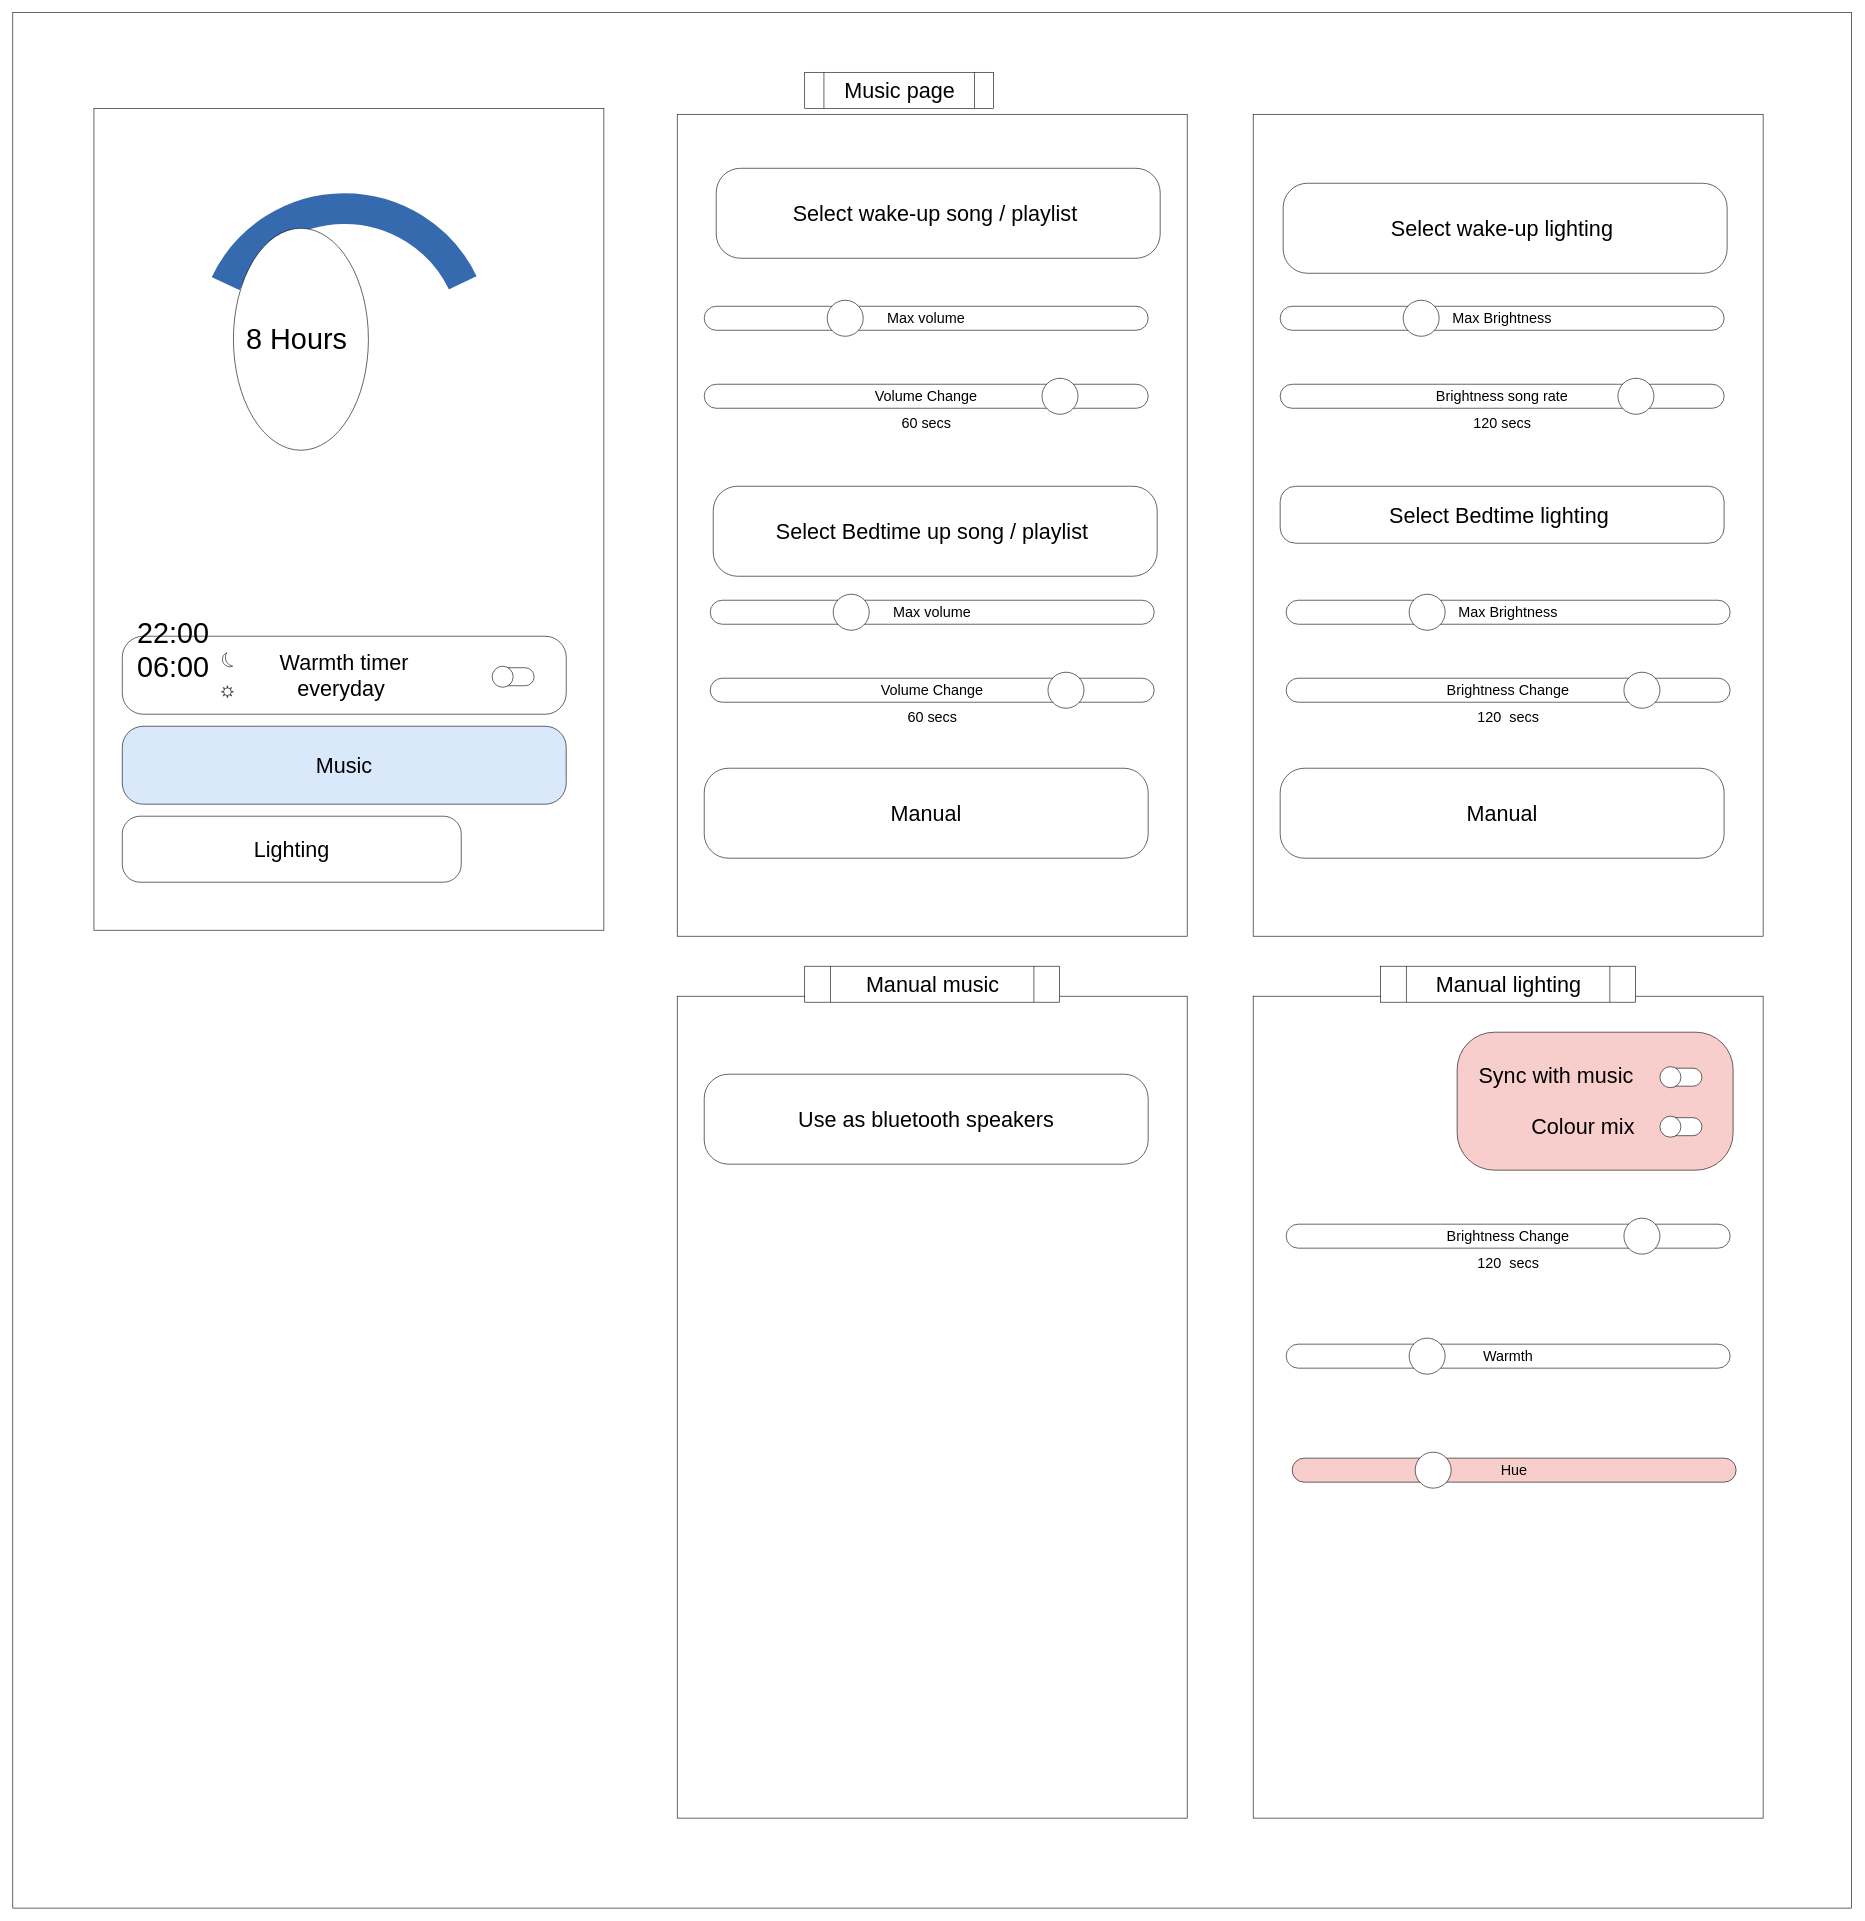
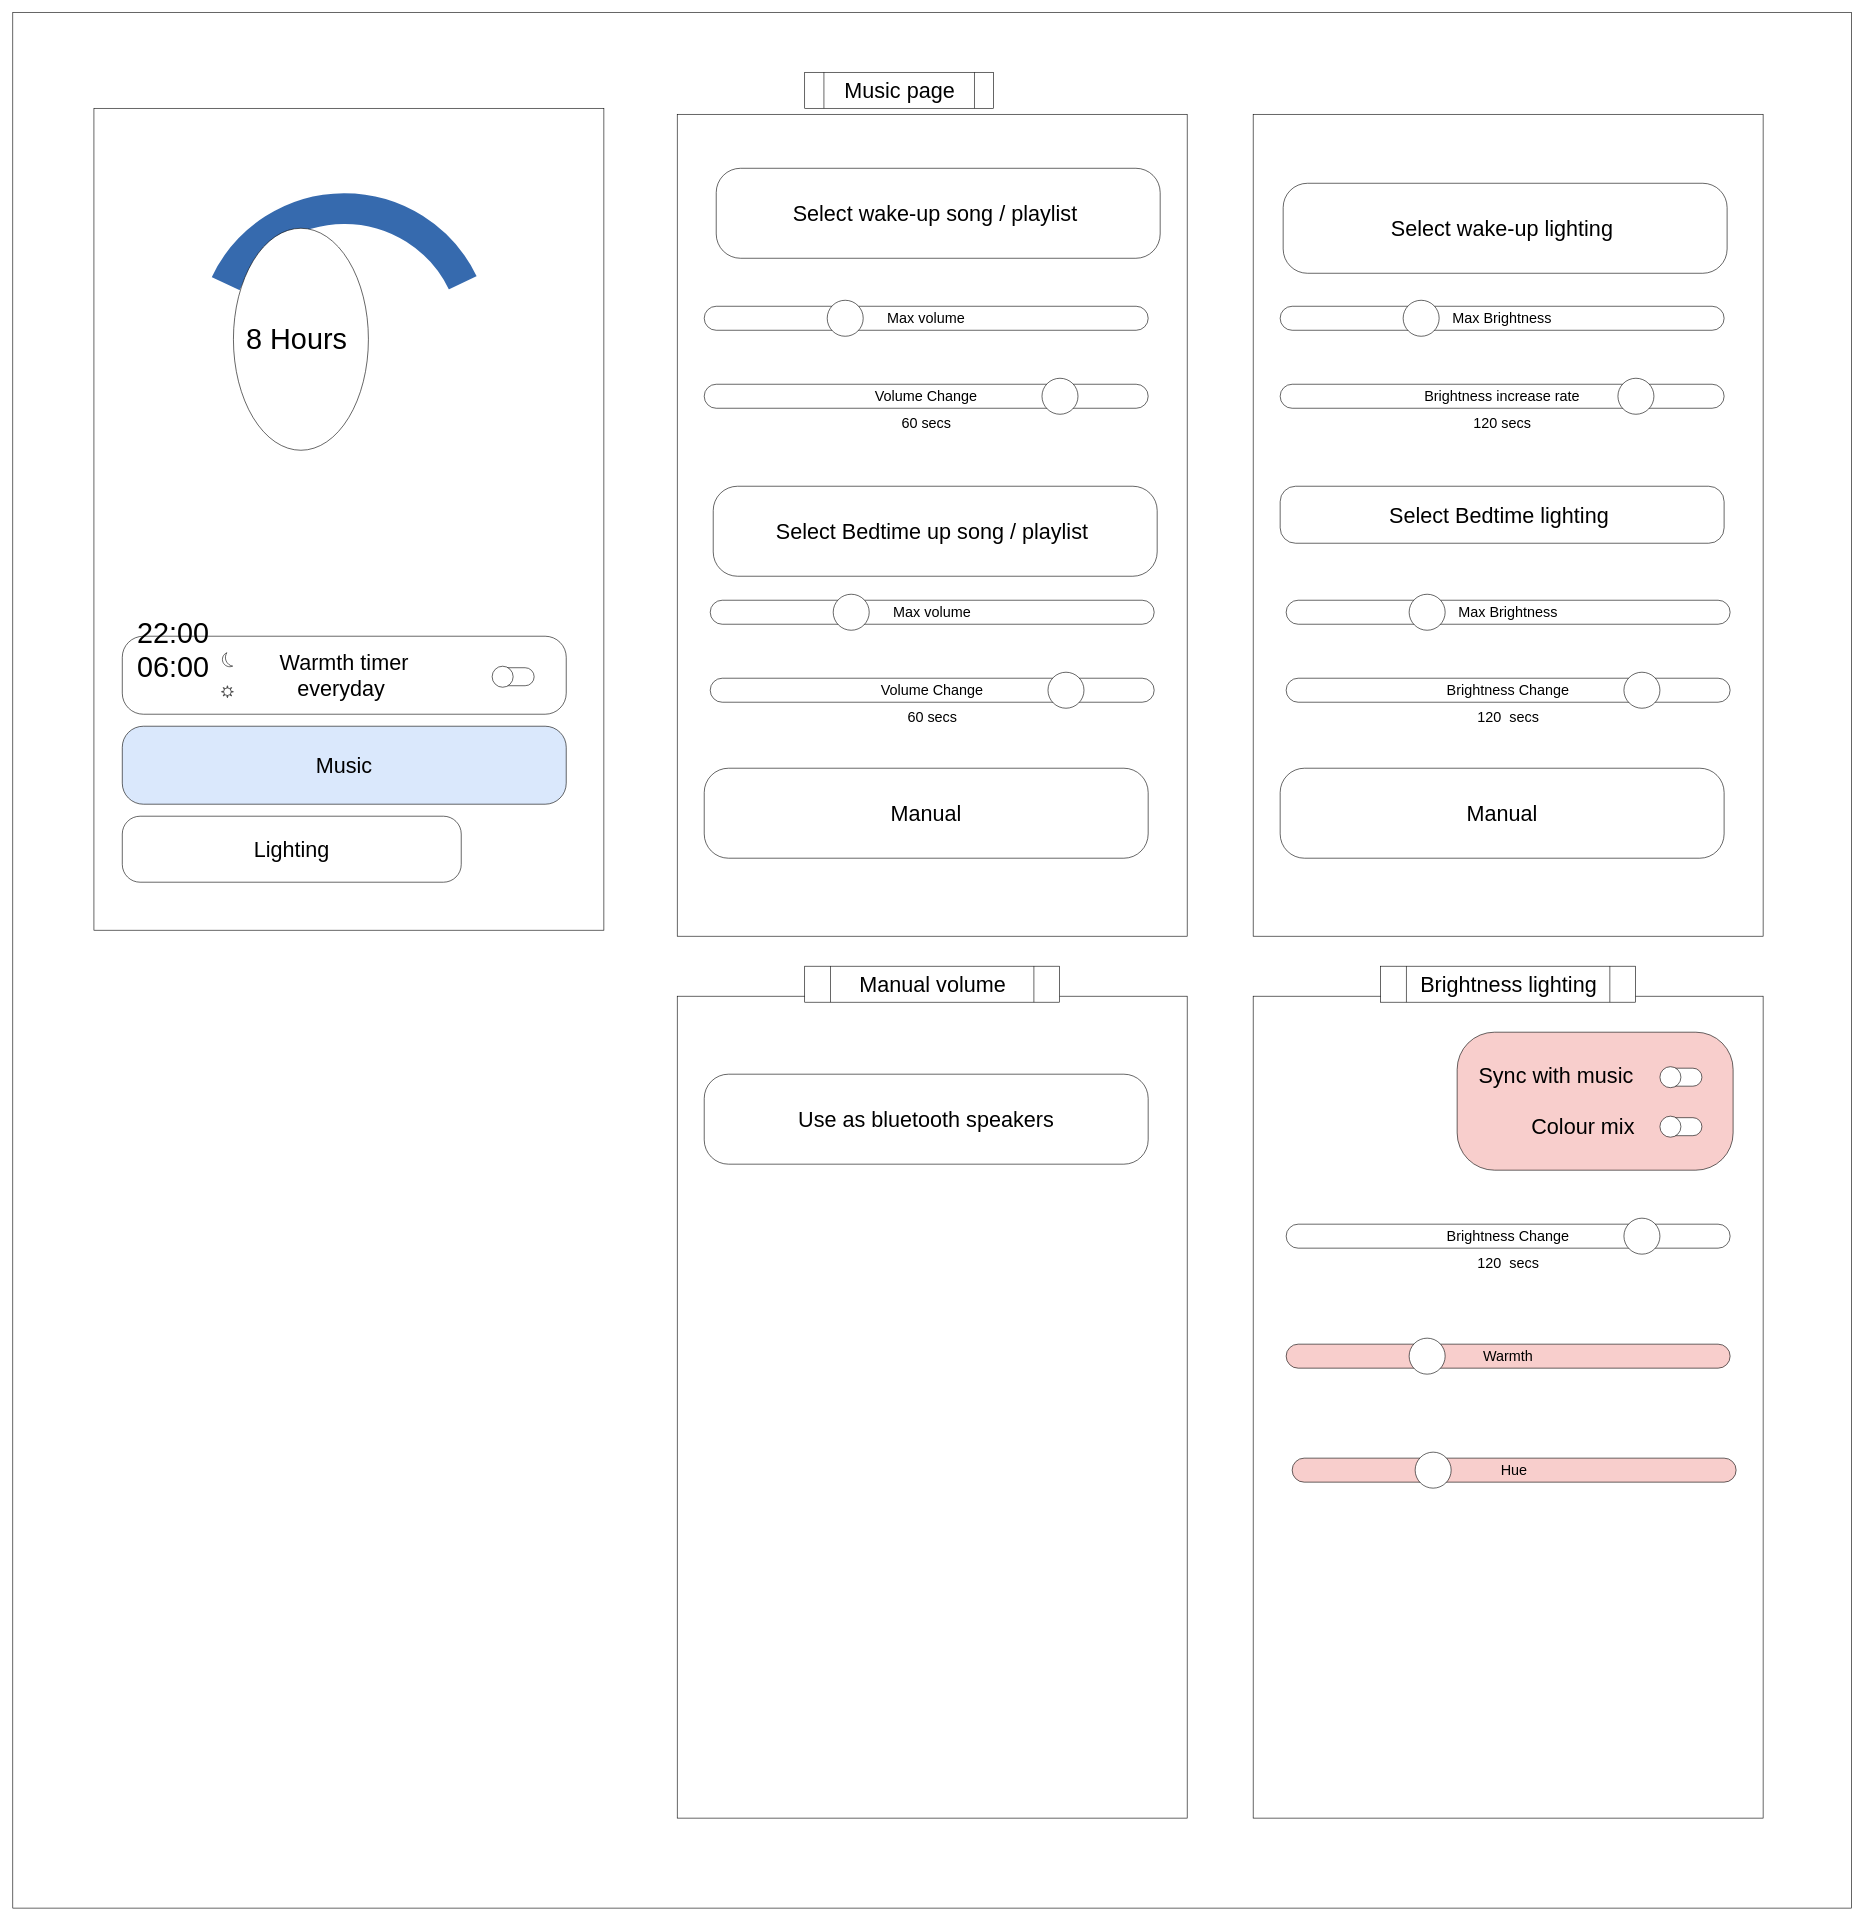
node "Brightness song rate": label "Brightness song rate" -> "Brightness increase rate"
node "Manual music": label "Manual music" -> "Manual volume"
node "Manual lighting": label "Manual lighting" -> "Brightness lighting"
node "Warmth": fillcolor #ffffff -> #f8cecc
